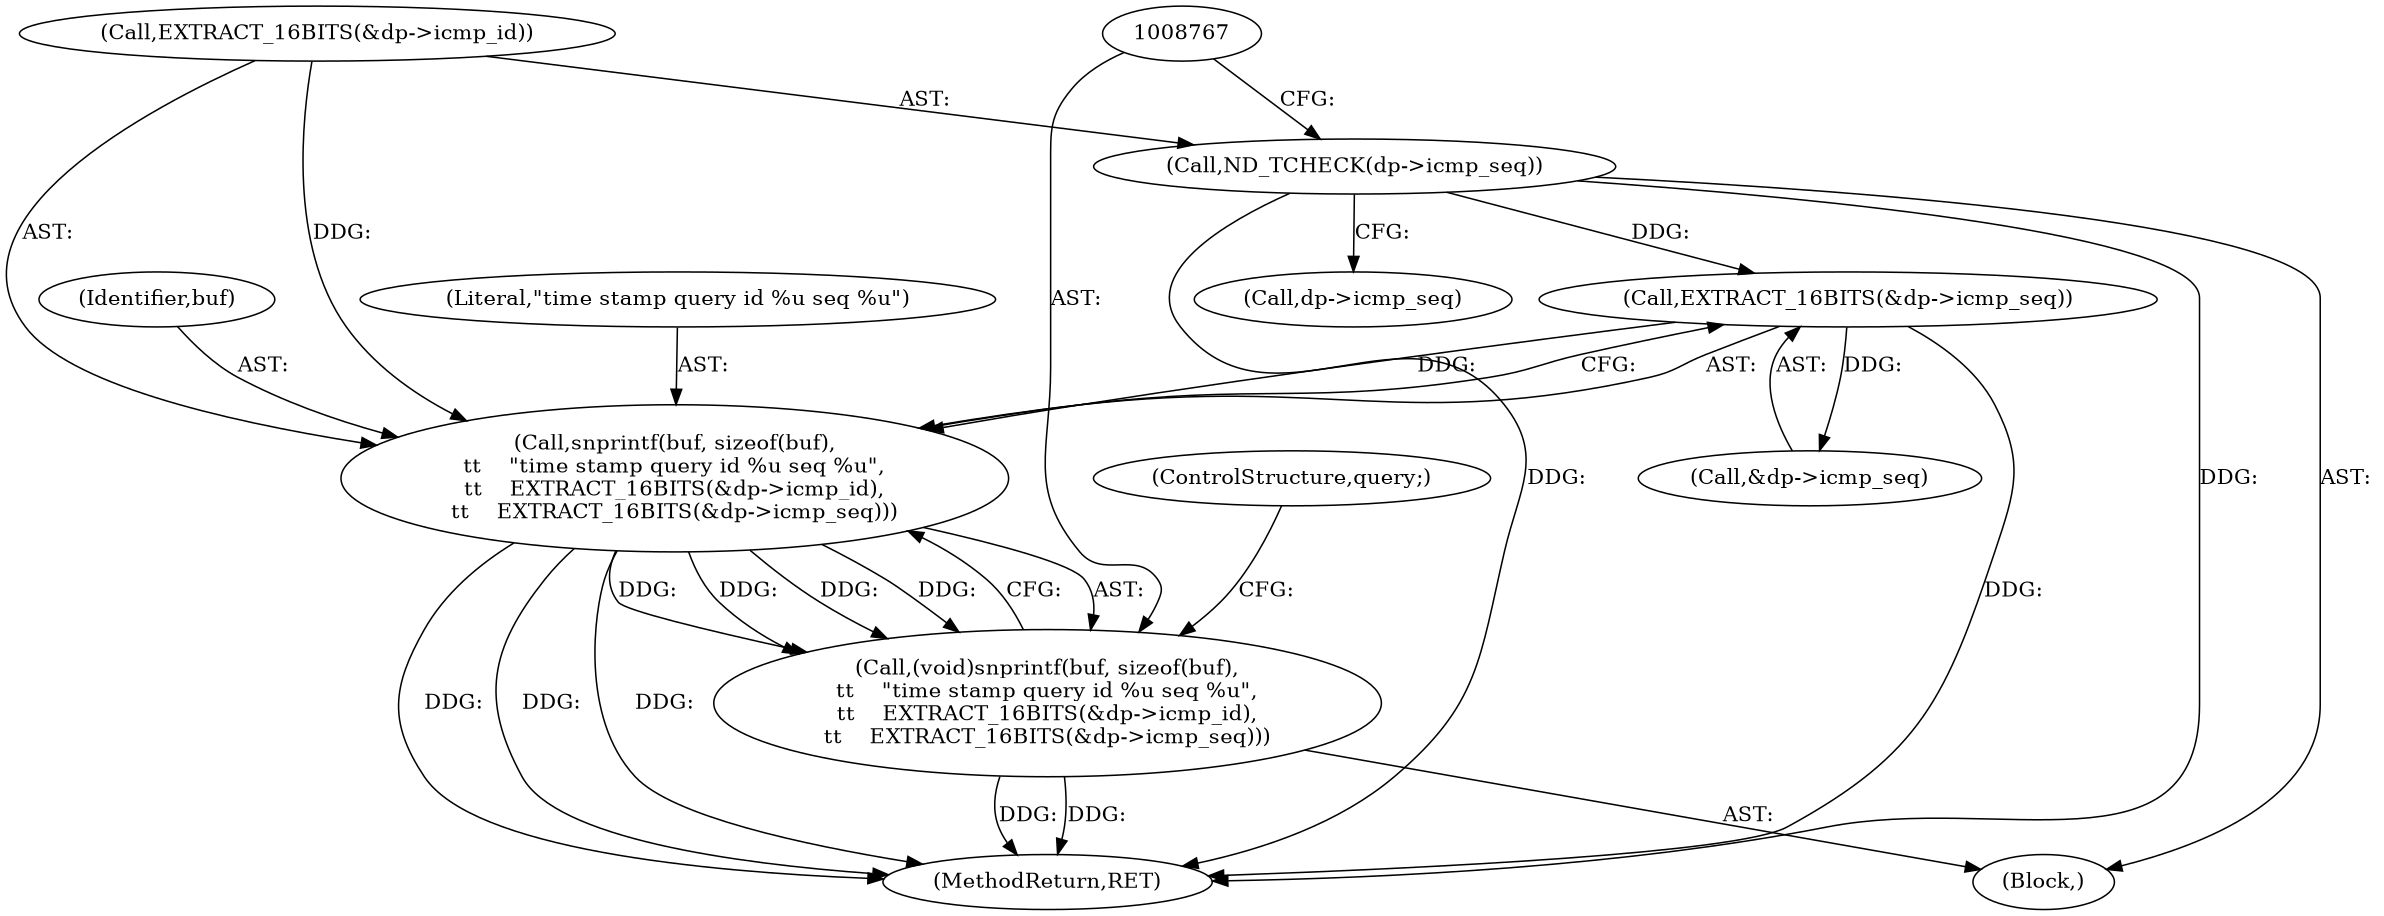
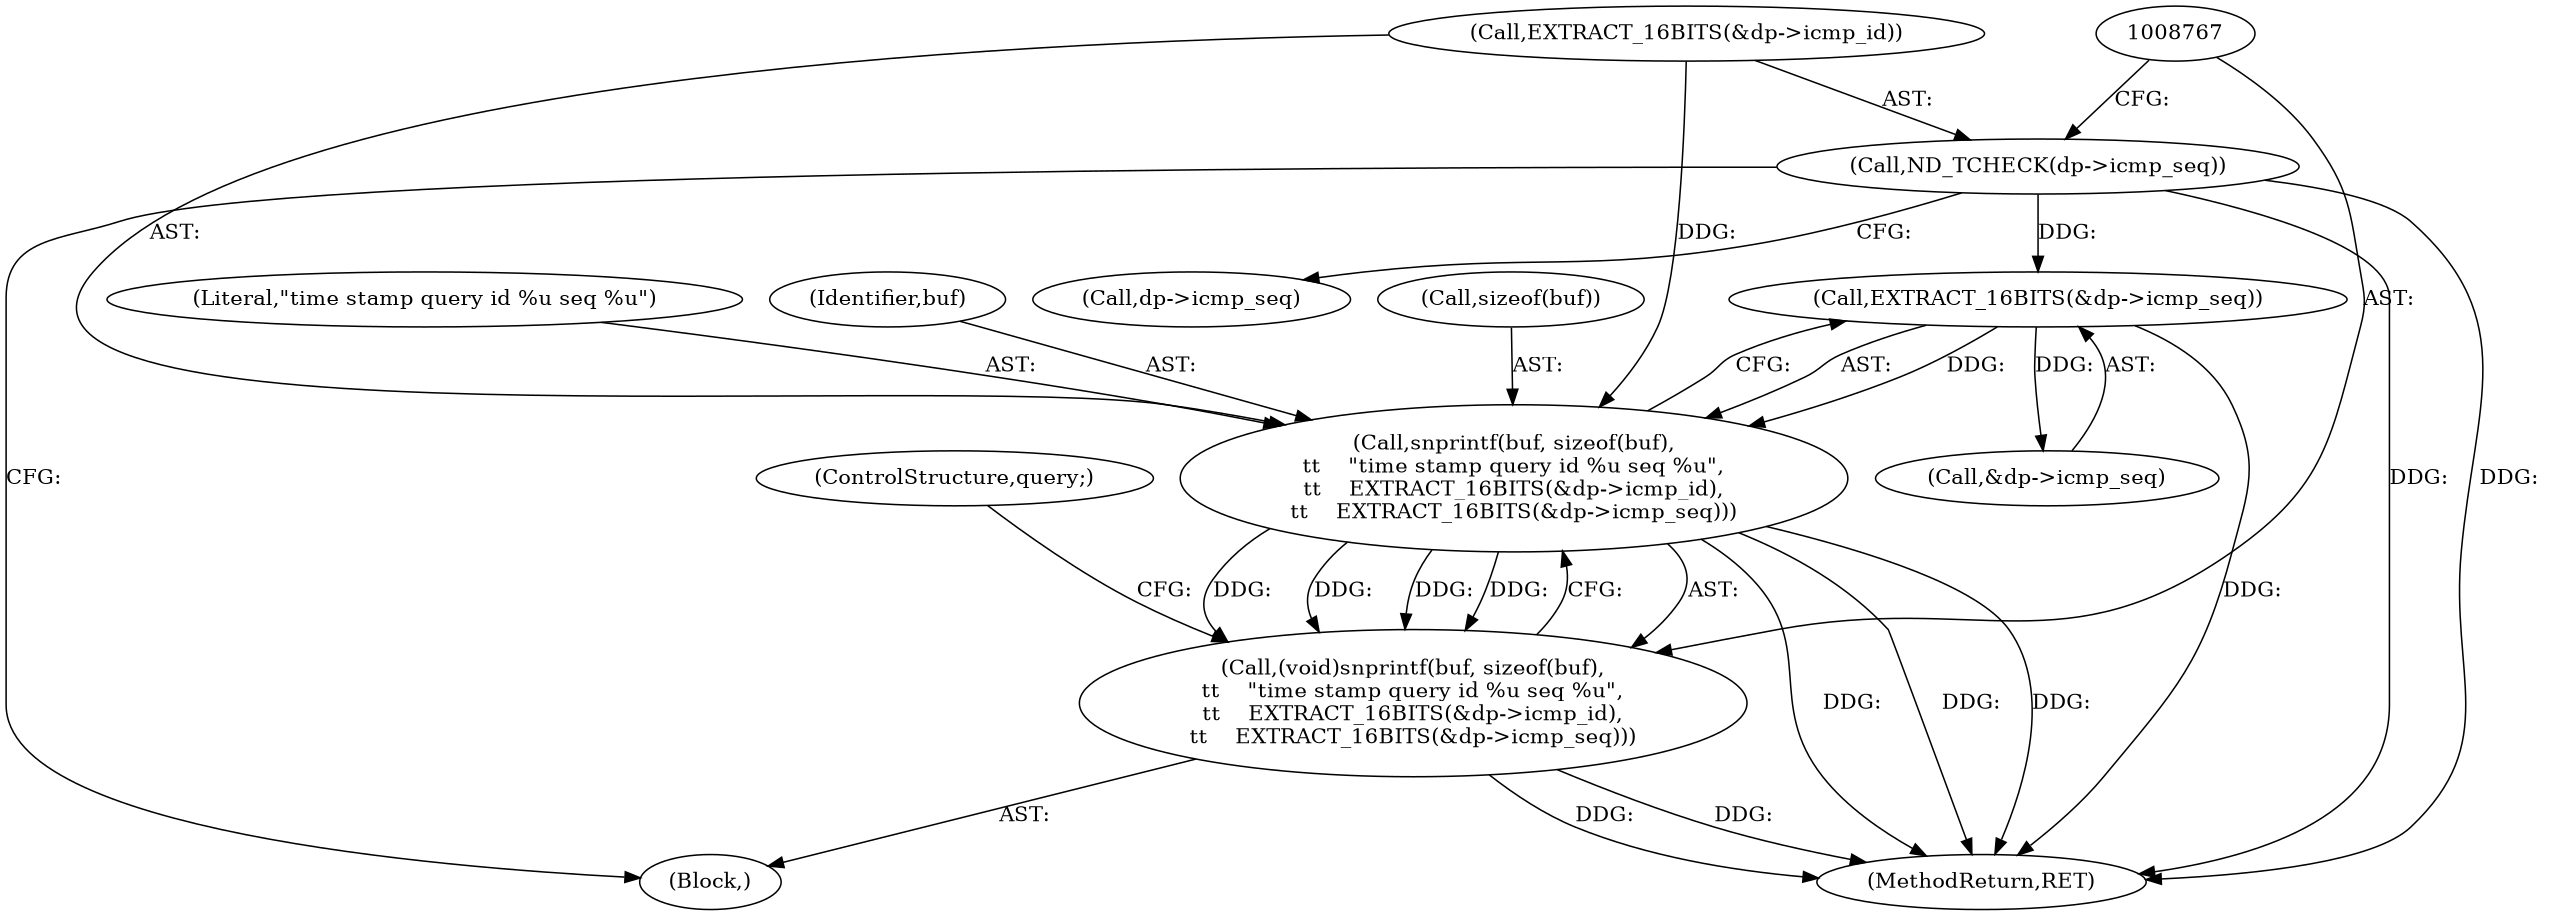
node "(Call,sizeof(buf))": added
edge "(Call,ND_TCHECK(dp->icmp_seq))" -> "(Block,)": label "AST: " -> "CFG: "
